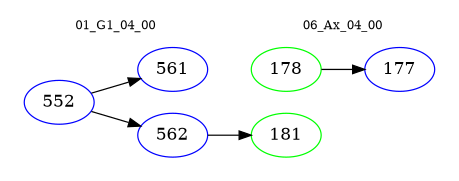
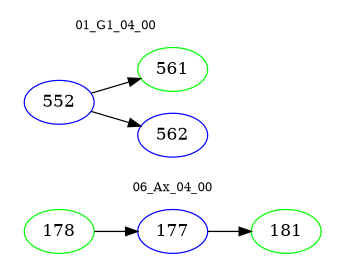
node "561": color blue -> green
edge "562" -> "181": now "177" -> "181"
